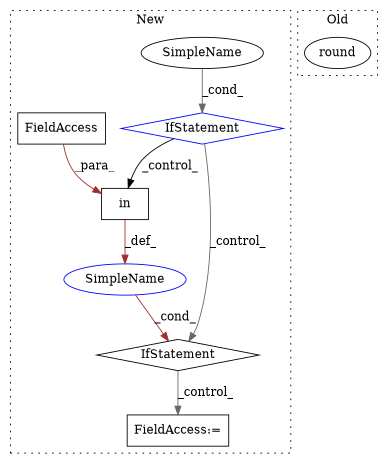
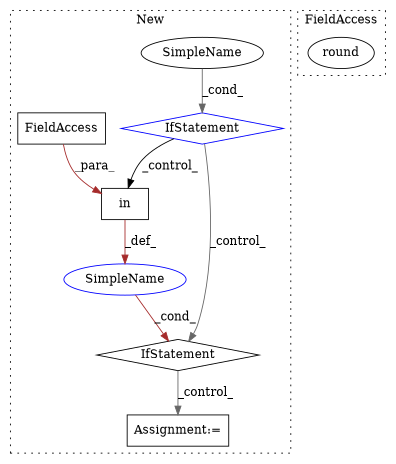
cluster "Old": label "Old" -> "FieldAccess"
node "FieldAccess:=": label "FieldAccess:=" -> "Assignment:="
